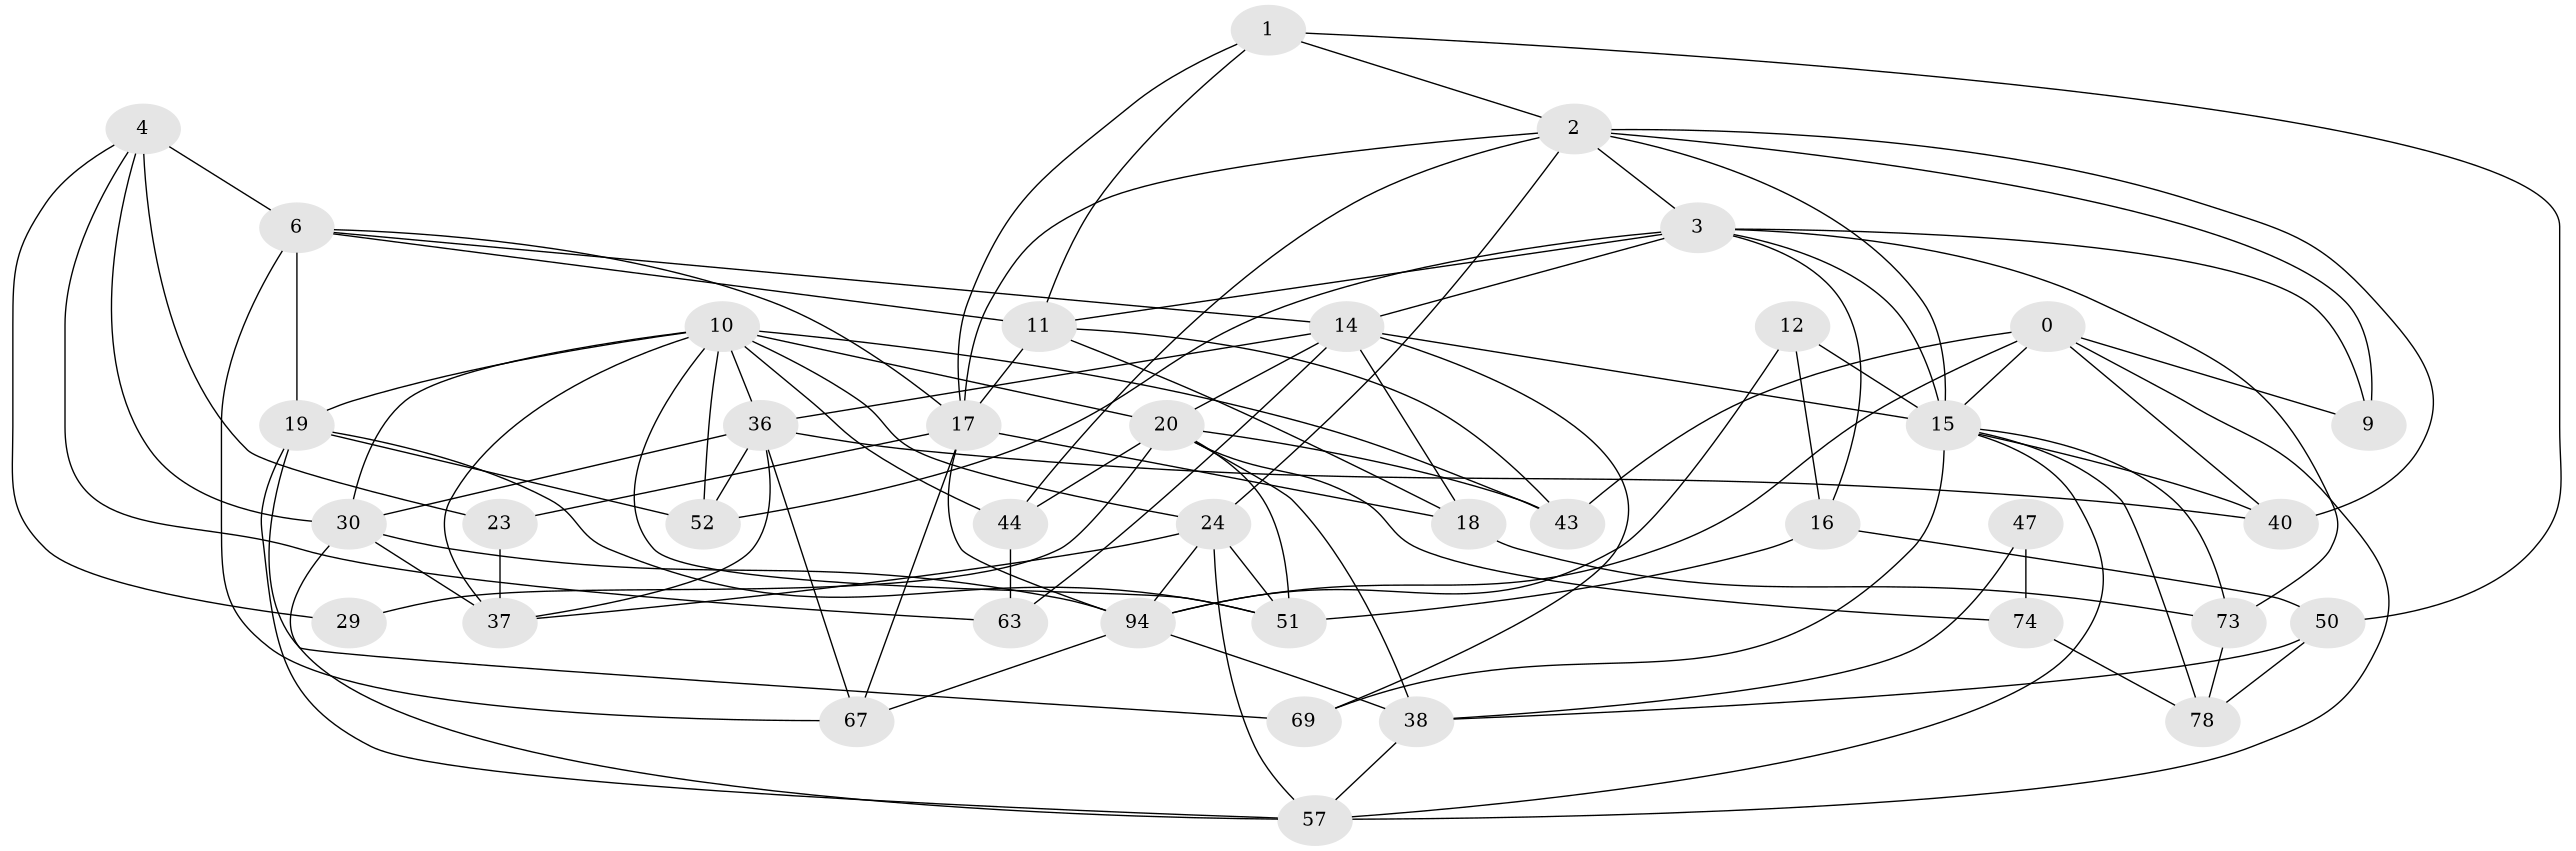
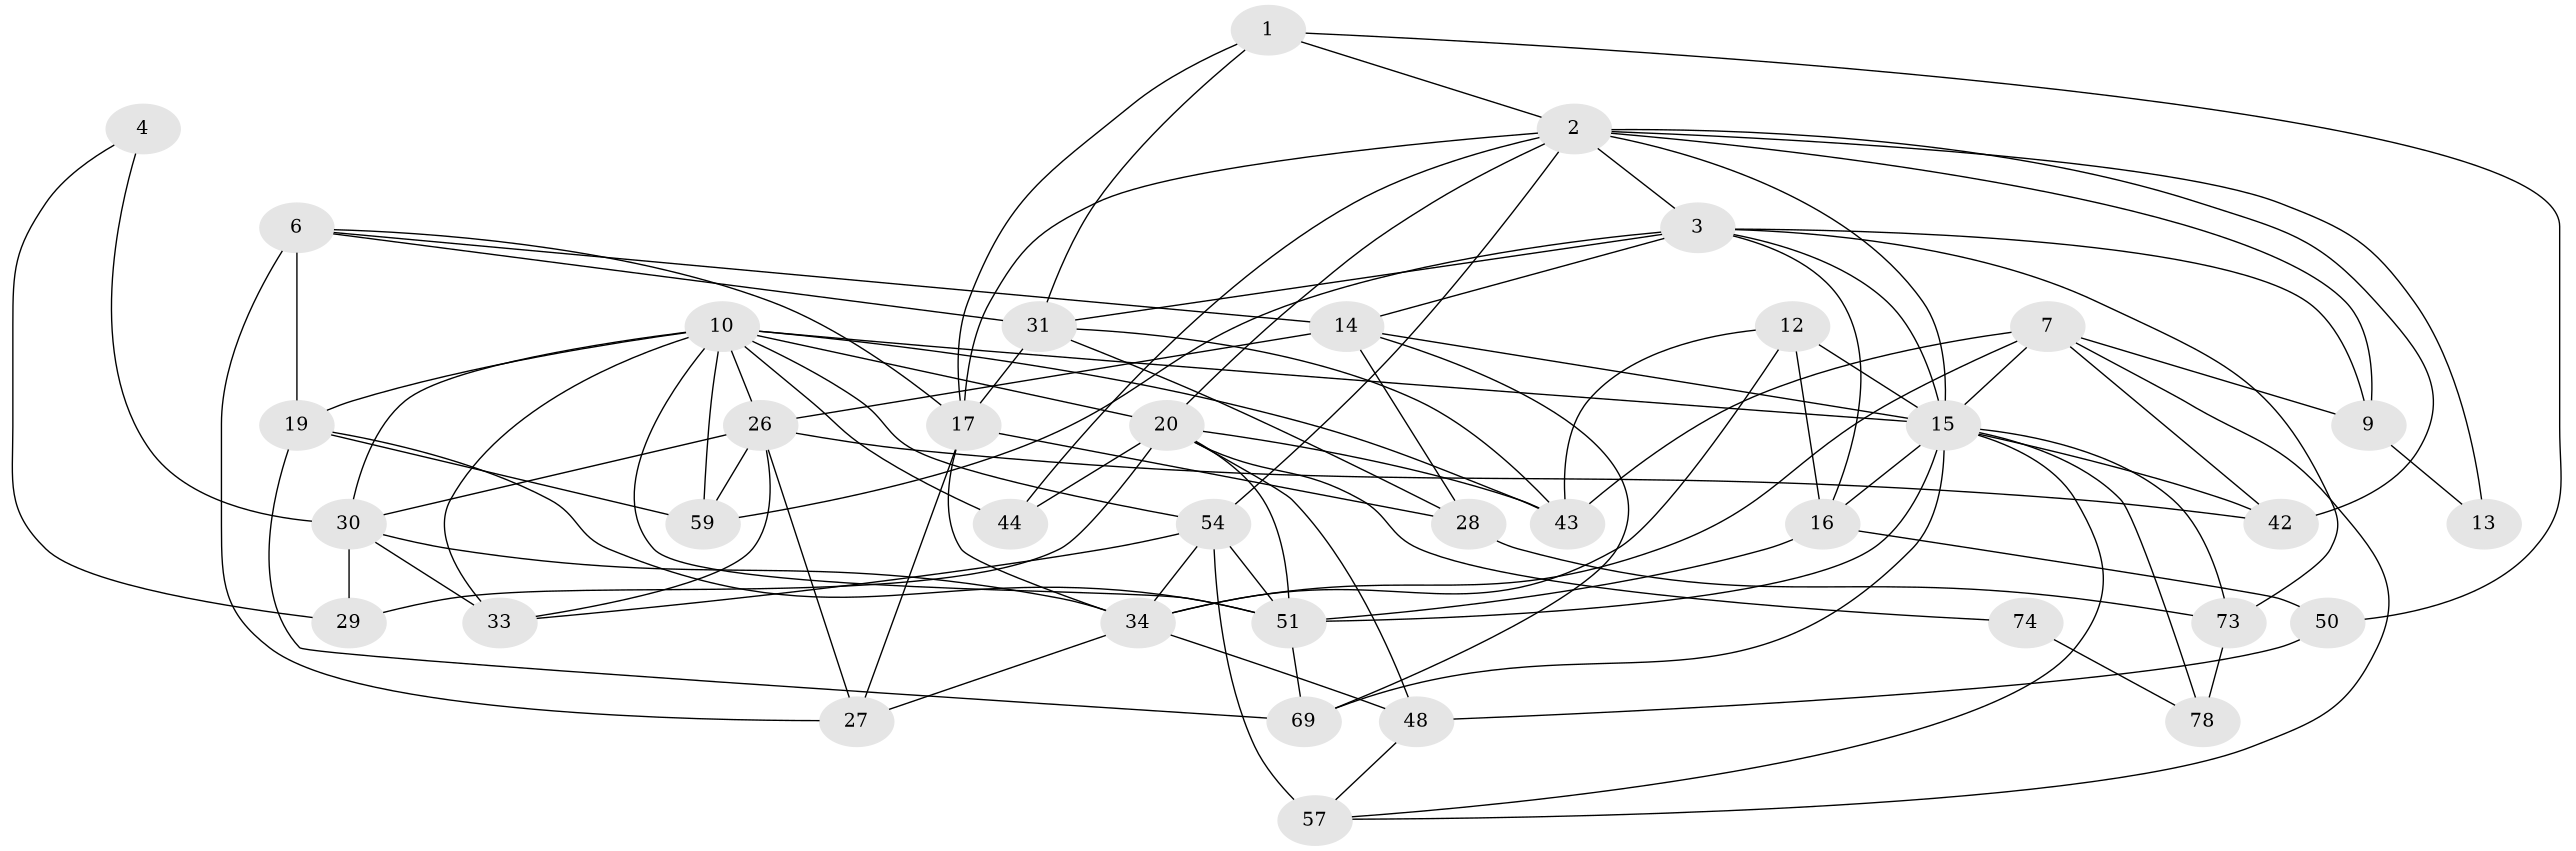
edge "4" -- "6": removed
node "11": label "11" -> "31"
node "0": label "0" -> "7"
edge "14" -- "20": now "2" -- "20"
edge "10" -- "15": added
edge "12" -- "43": added
node "36": label "36" -> "26"
edge "15" -- "16": added
node "23": removed
node "52": label "52" -> "59"
node "24": label "24" -> "54"
node "18": label "18" -> "28"
node "47": removed
node "40": label "40" -> "42"
node "13": added
edge "15" -- "51": added
node "37": label "37" -> "33"
node "63": removed
node "94": label "94" -> "34"
edge "51" -- "69": added
edge "50" -- "78": removed
node "67": label "67" -> "27"
node "38": label "38" -> "48"
edge "30" -- "57": now "30" -- "29"
edge "19" -- "57": removed
